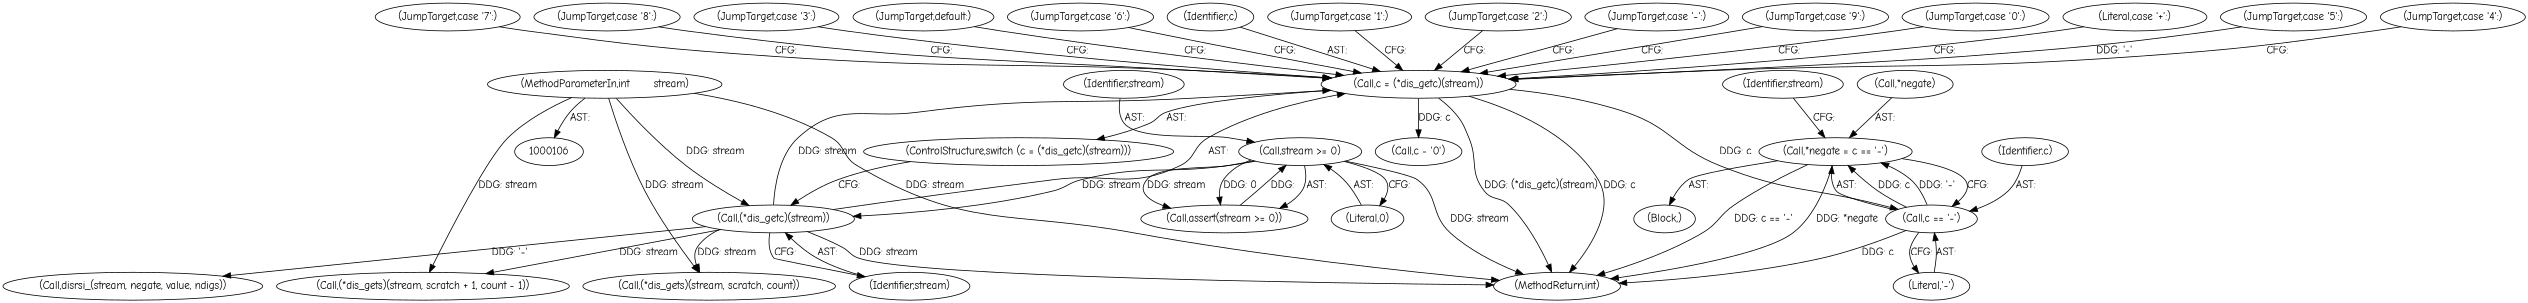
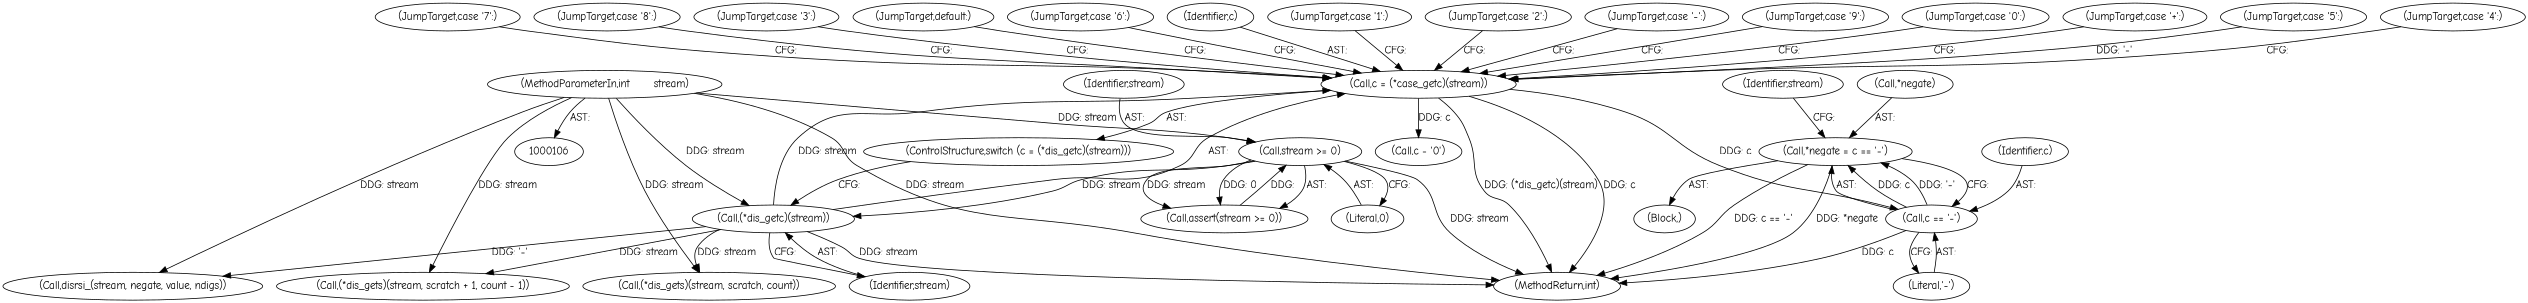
node "(Literal,case '+':)": label "(Literal,case '+':)" -> "(JumpTarget,case '+':)"
node "(Call,c = (*dis_getc)(stream))": label "(Call,c = (*dis_getc)(stream))" -> "(Call,c = (*case_getc)(stream))"
edge "(MethodParameterIn,int       stream)" -> "(Call,stream >= 0)": added, label "DDG: stream"
edge "(MethodParameterIn,int       stream)" -> "(Call,disrsi_(stream, negate, value, ndigs))": added, label "DDG: stream"
